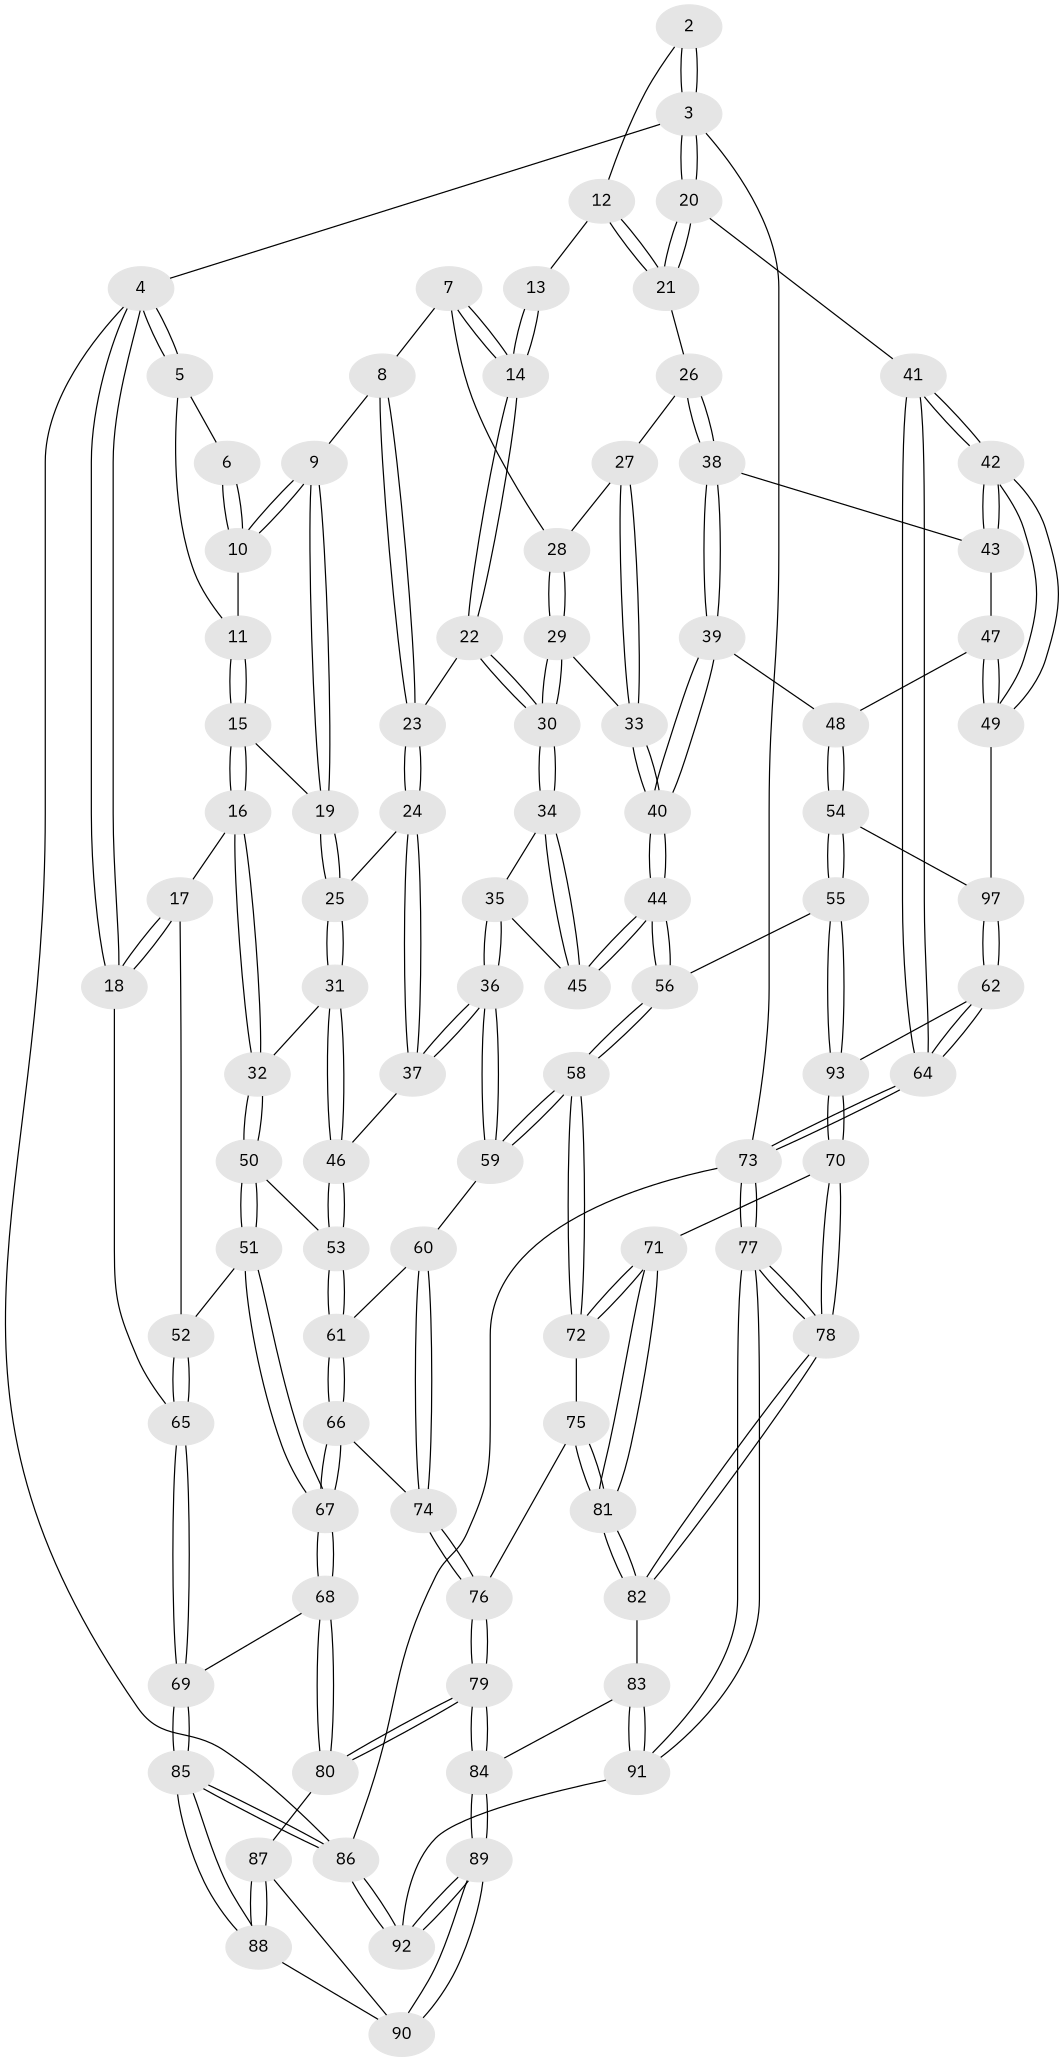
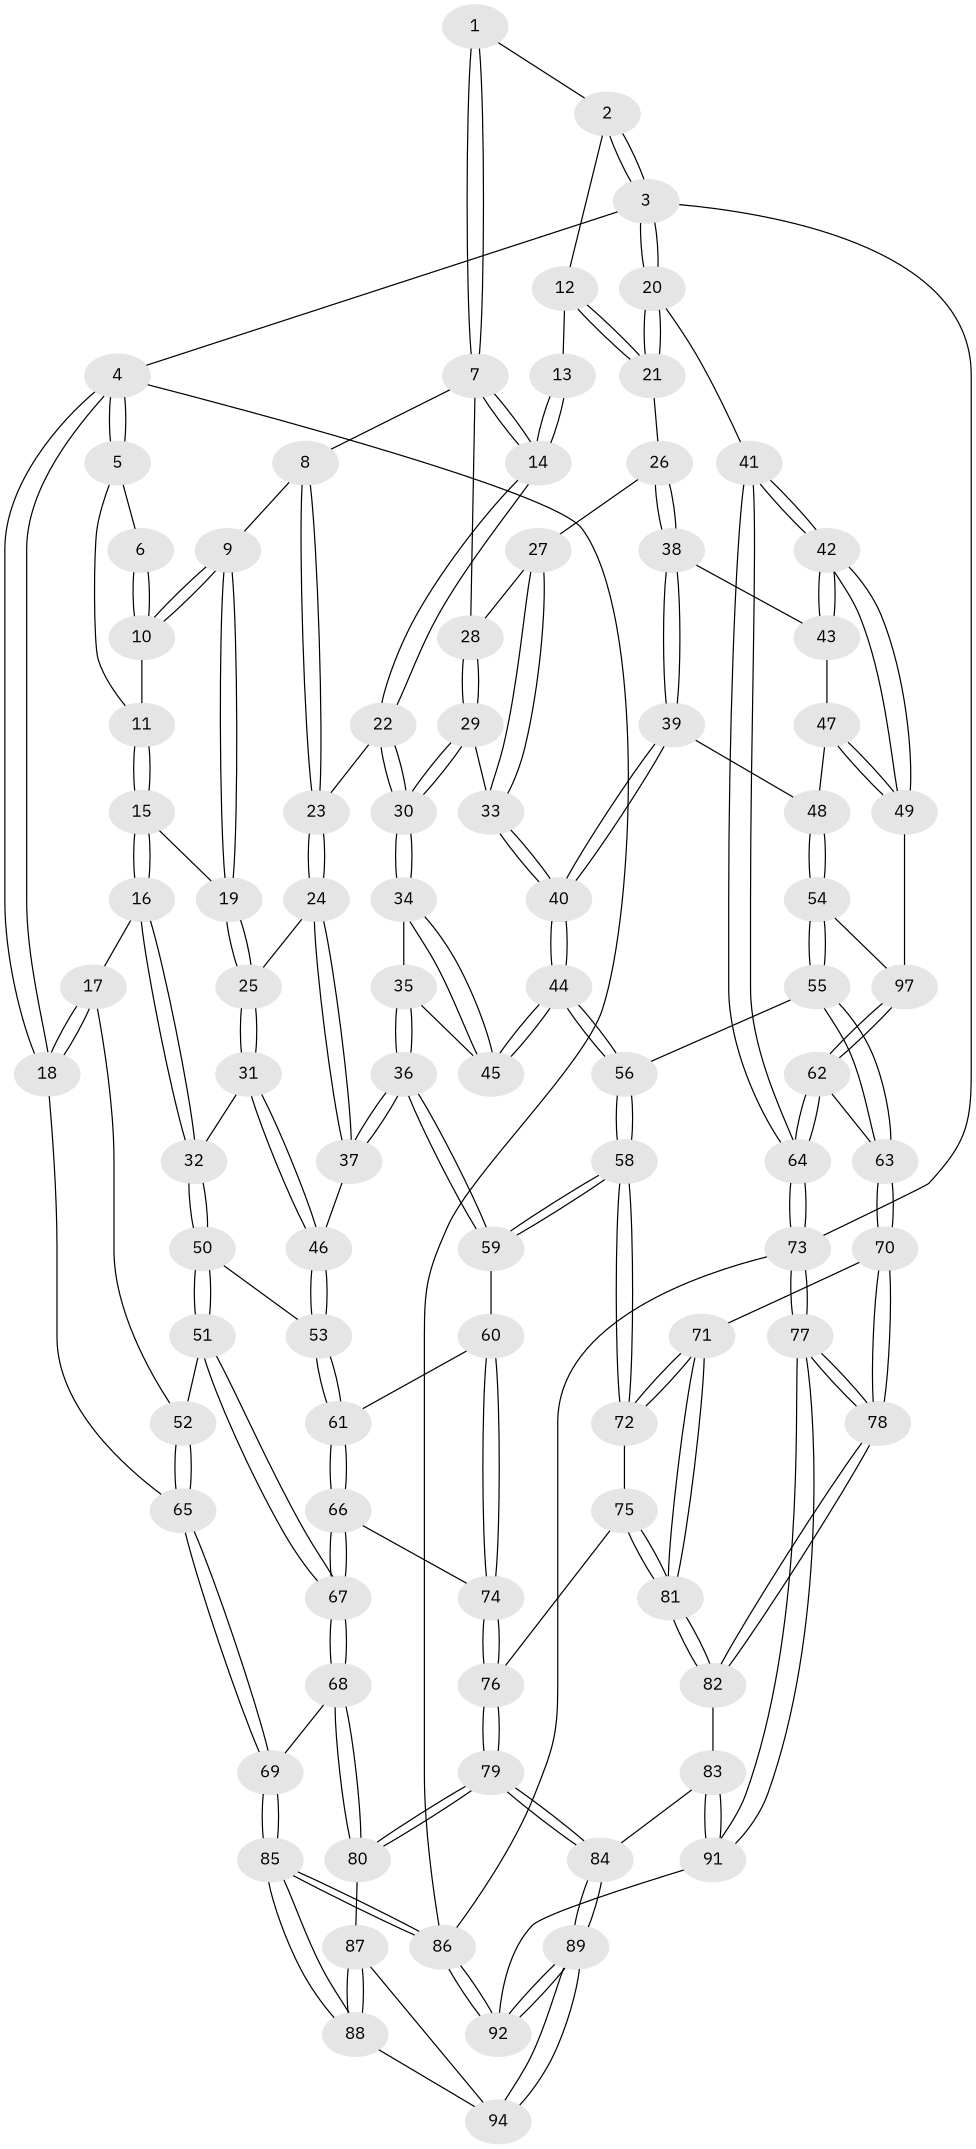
node "1": added
node "93": label "93" -> "63"
node "90": label "90" -> "94"
